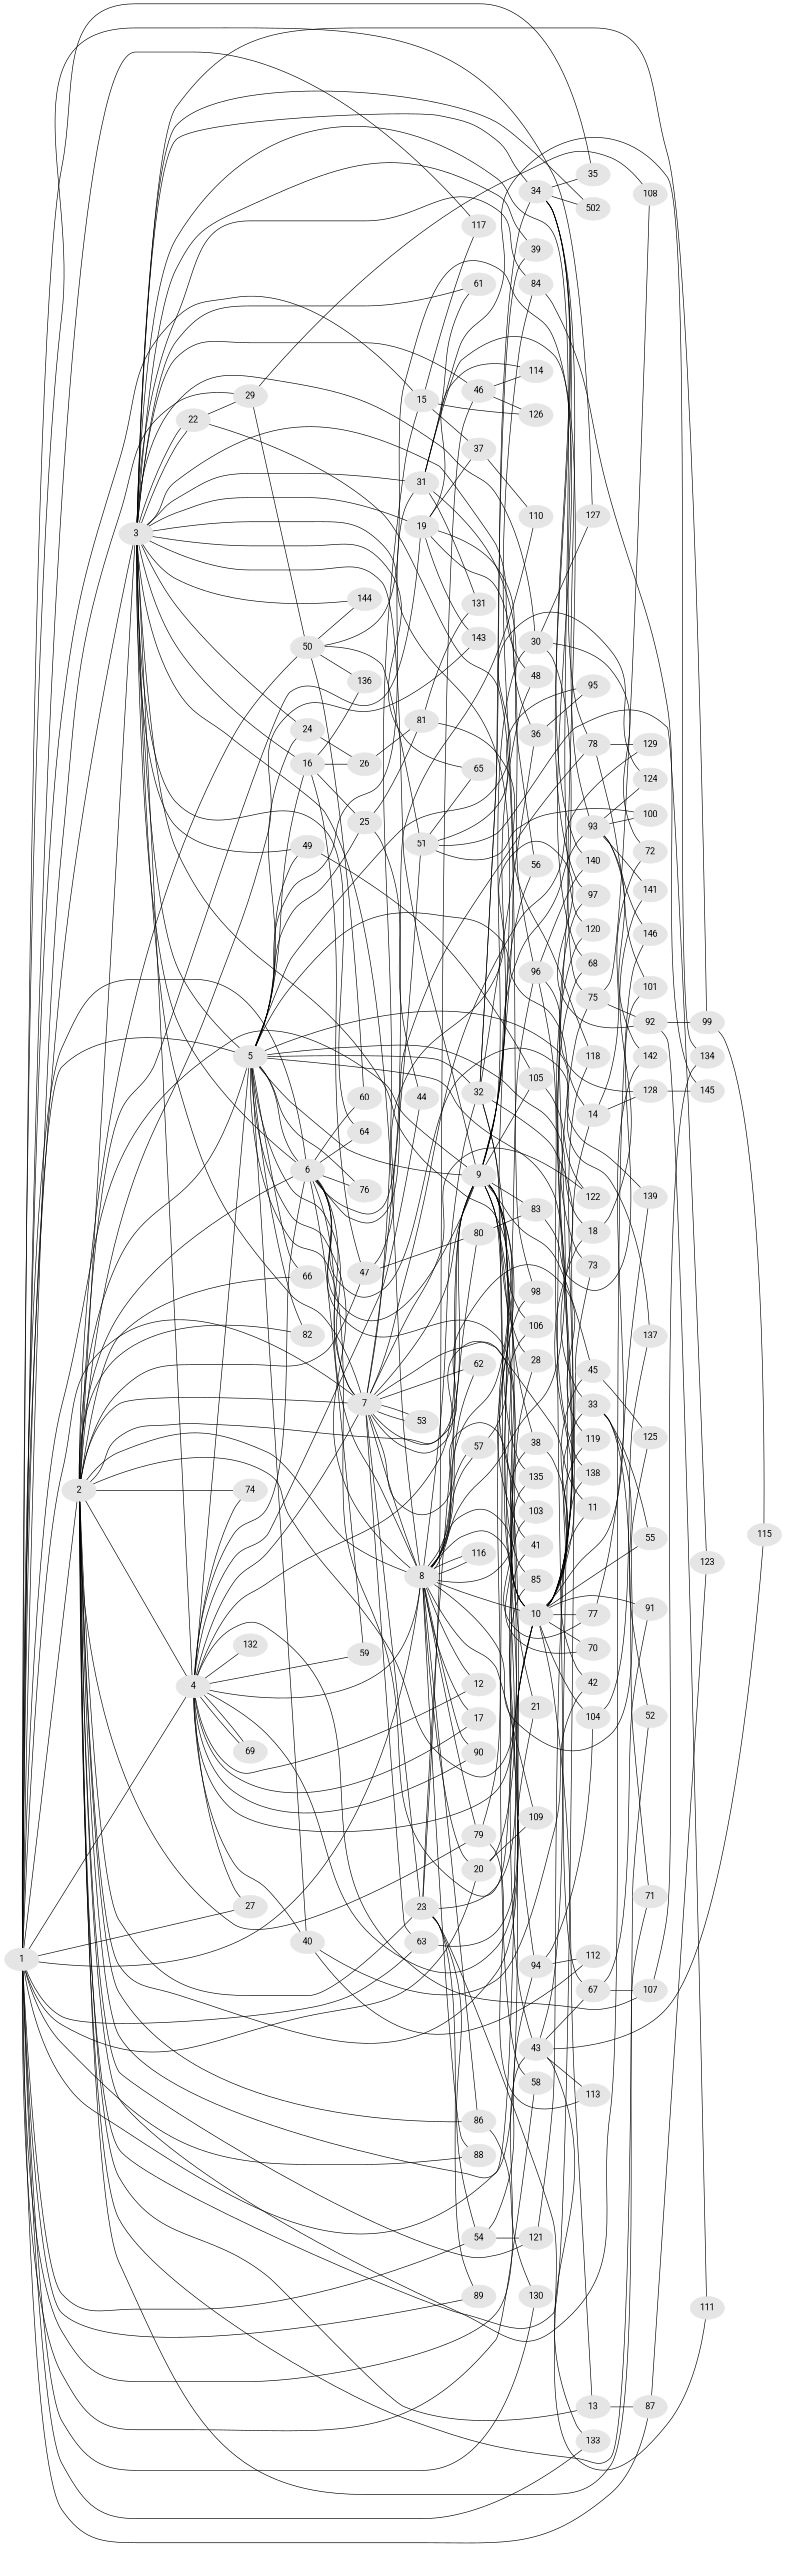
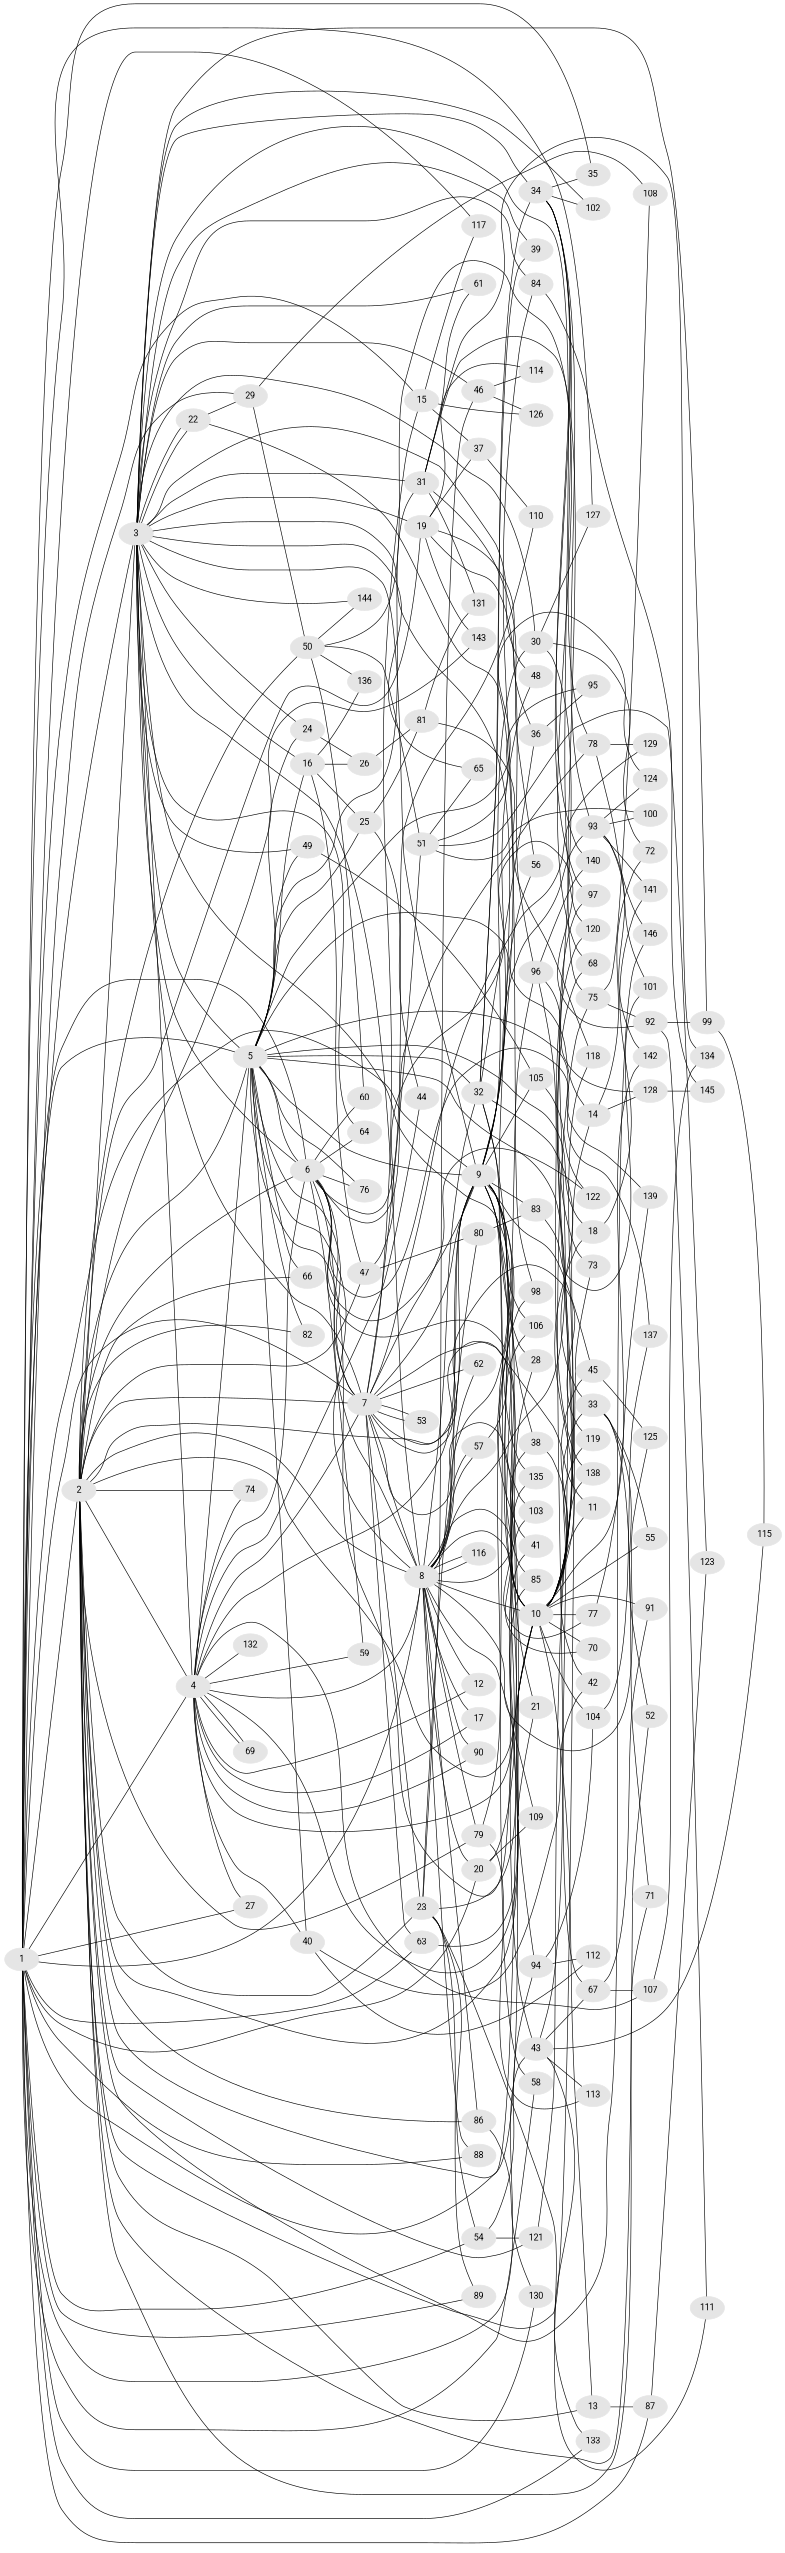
node "502": label "502" -> "102"
